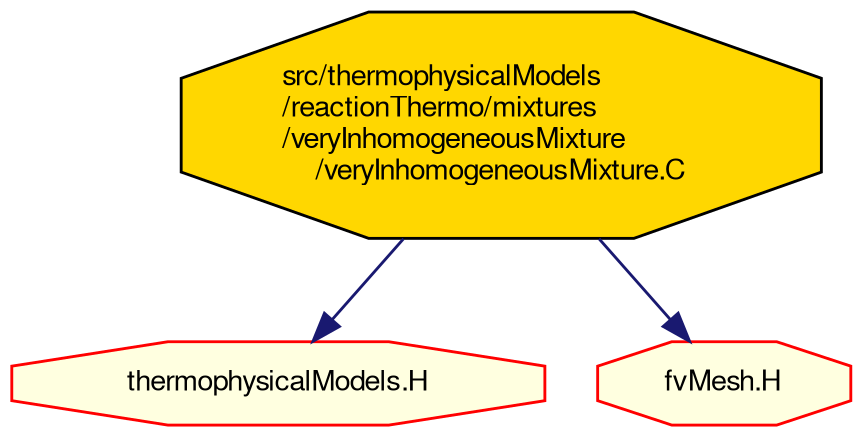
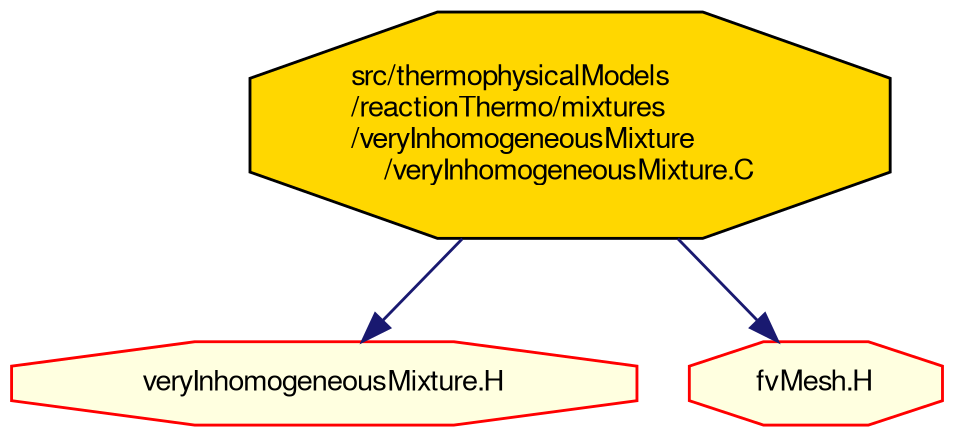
node "thermophysicalModels.H": label "thermophysicalModels.H" -> "veryInhomogeneousMixture.H"
